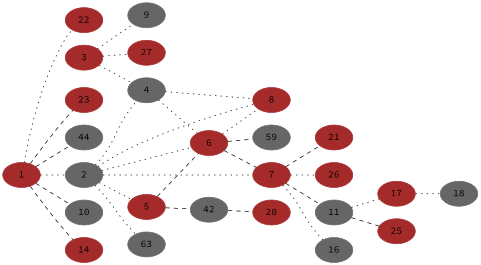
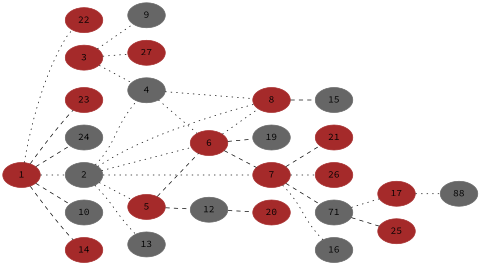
node "15": added
node "44": label "44" -> "24"
node "59": label "59" -> "19"
node "18": label "18" -> "88"
node "42": label "42" -> "12"
node "11": label "11" -> "71"
node "63": label "63" -> "13"
